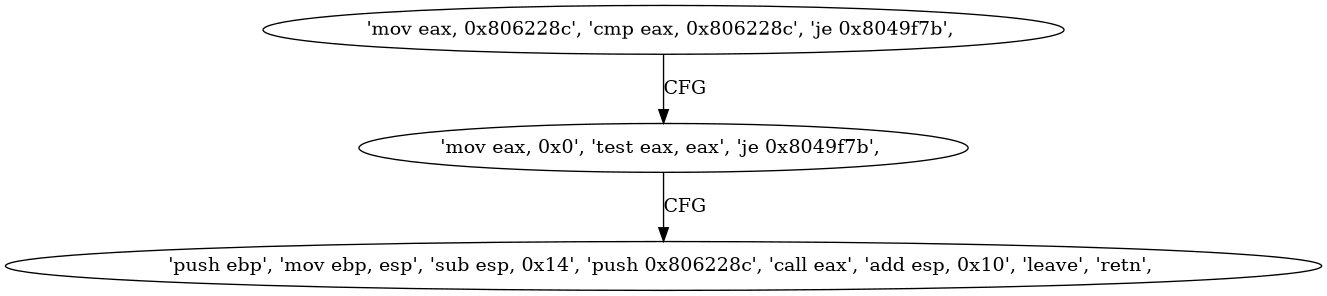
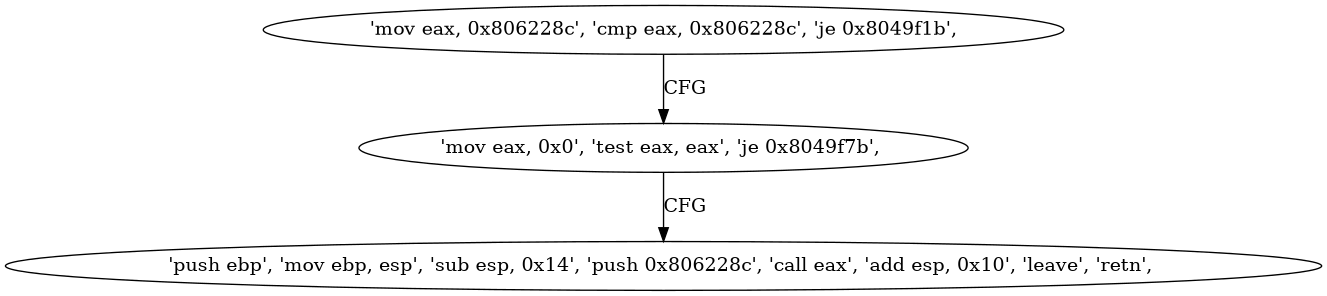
node "'mov eax, 0x806228c', 'cmp eax, 0x806228c', 'je 0x8049f7b',": label "'mov eax, 0x806228c', 'cmp eax, 0x806228c', 'je 0x8049f7b'," -> "'mov eax, 0x806228c', 'cmp eax, 0x806228c', 'je 0x8049f1b',"
